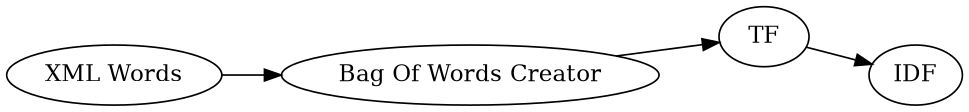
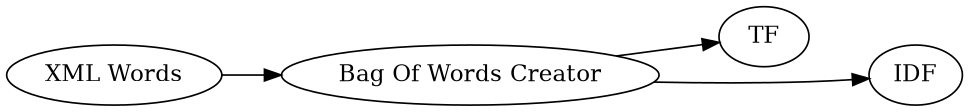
edge "TF" -> "IDF": now "Bag Of Words Creator" -> "IDF"
